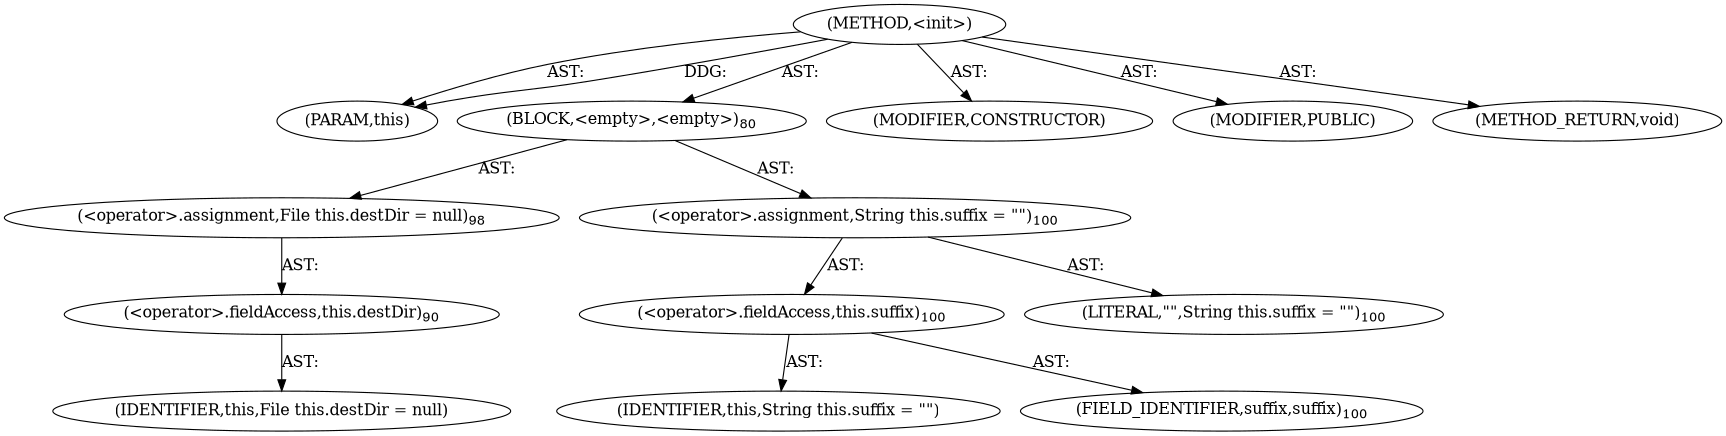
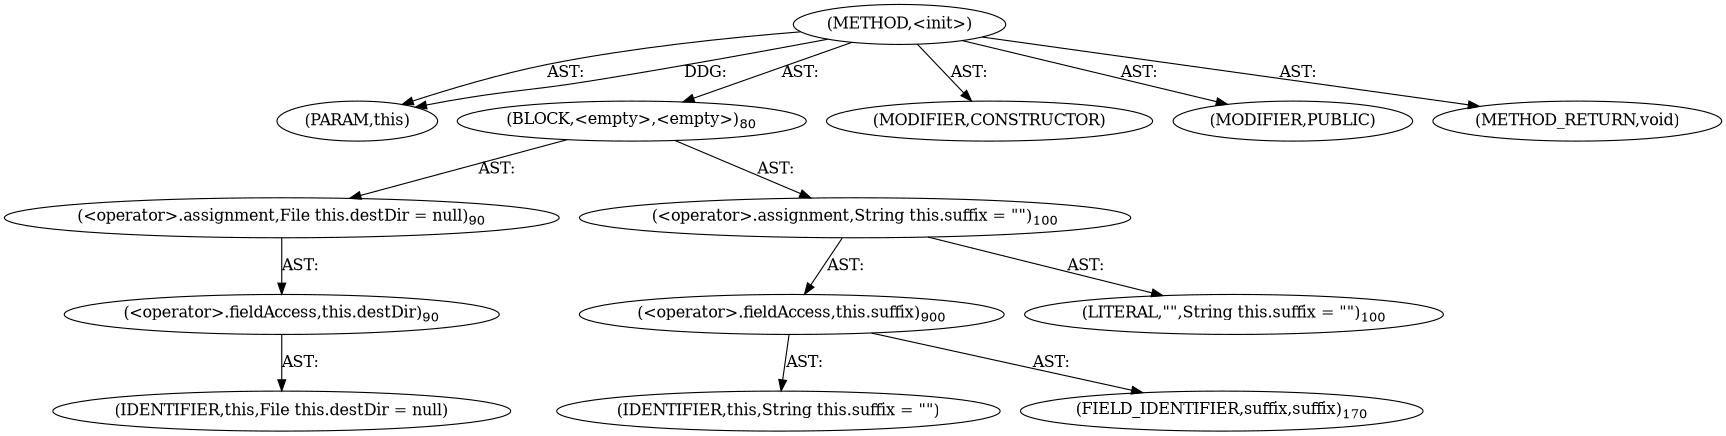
node "(<operator>.assignment,File this.destDir = null)": text "98" -> "90"
node "(<operator>.fieldAccess,this.suffix)": text "100" -> "900"
node "(FIELD_IDENTIFIER,suffix,suffix)": text "100" -> "170"
